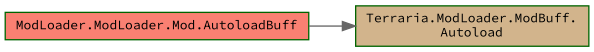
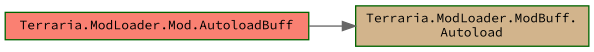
node "ModLoader.ModLoader.Mod.AutoloadBuff": label "ModLoader.ModLoader.Mod.AutoloadBuff" -> "Terraria.ModLoader.Mod.AutoloadBuff"
